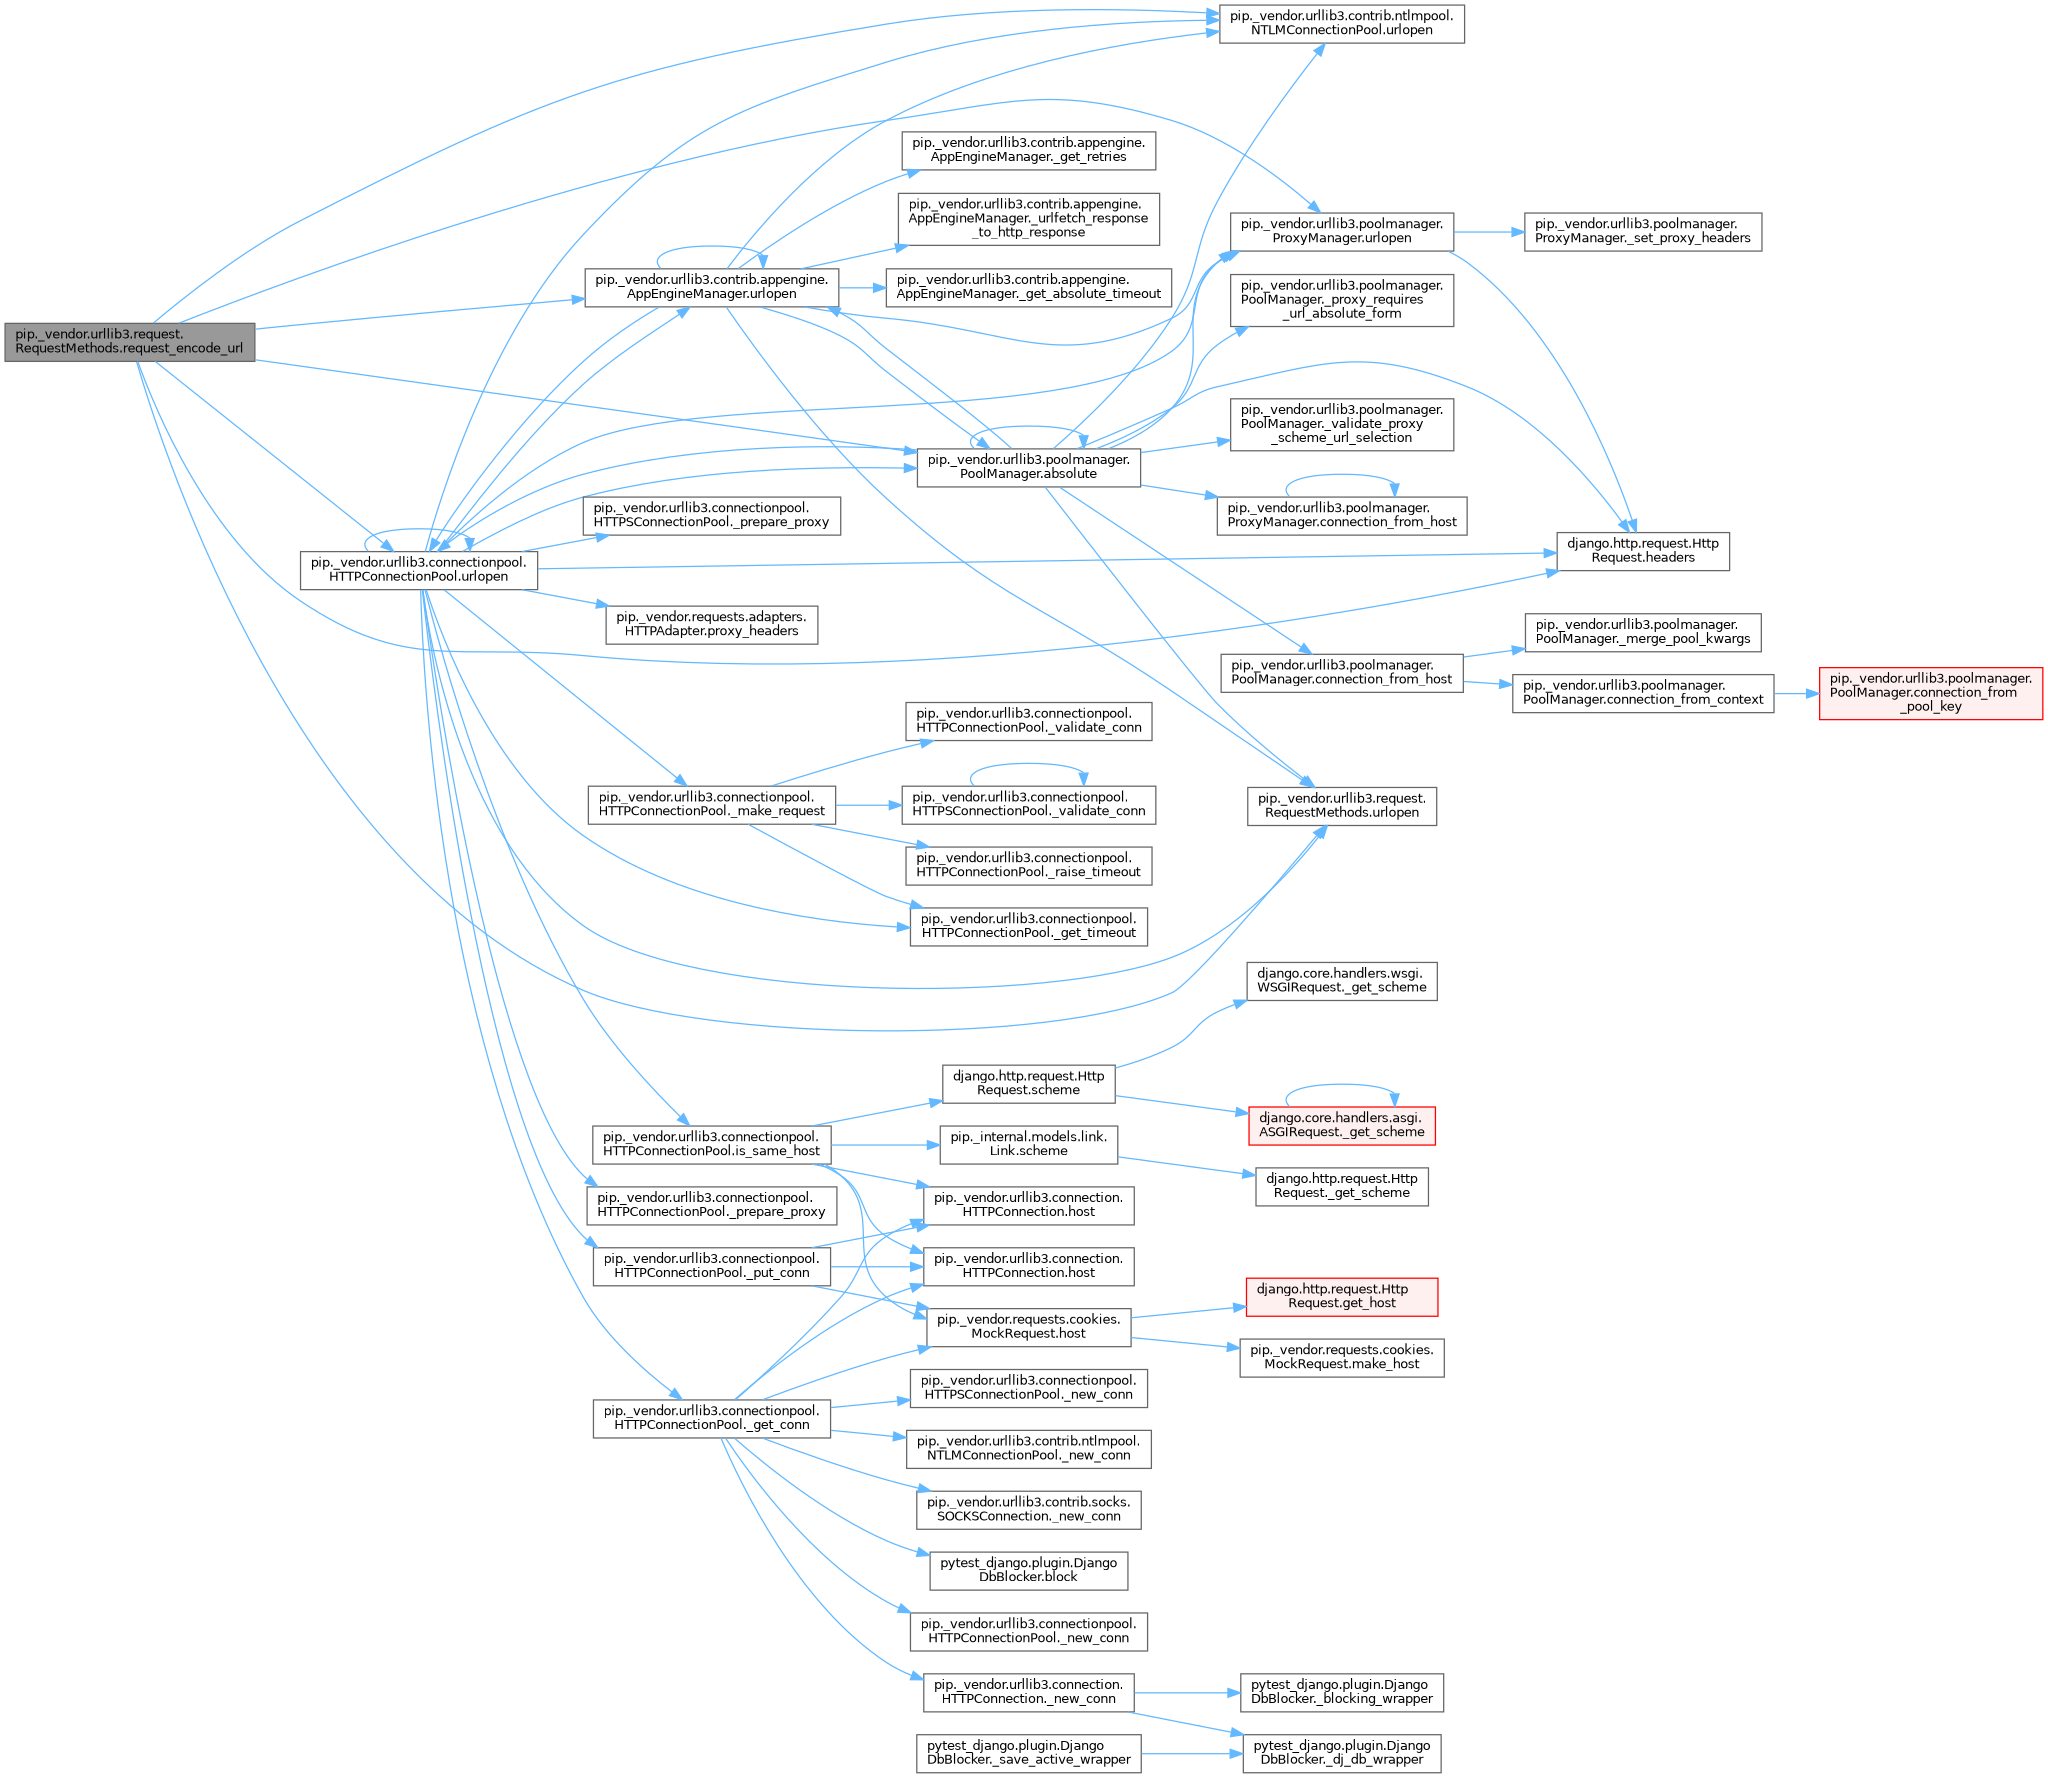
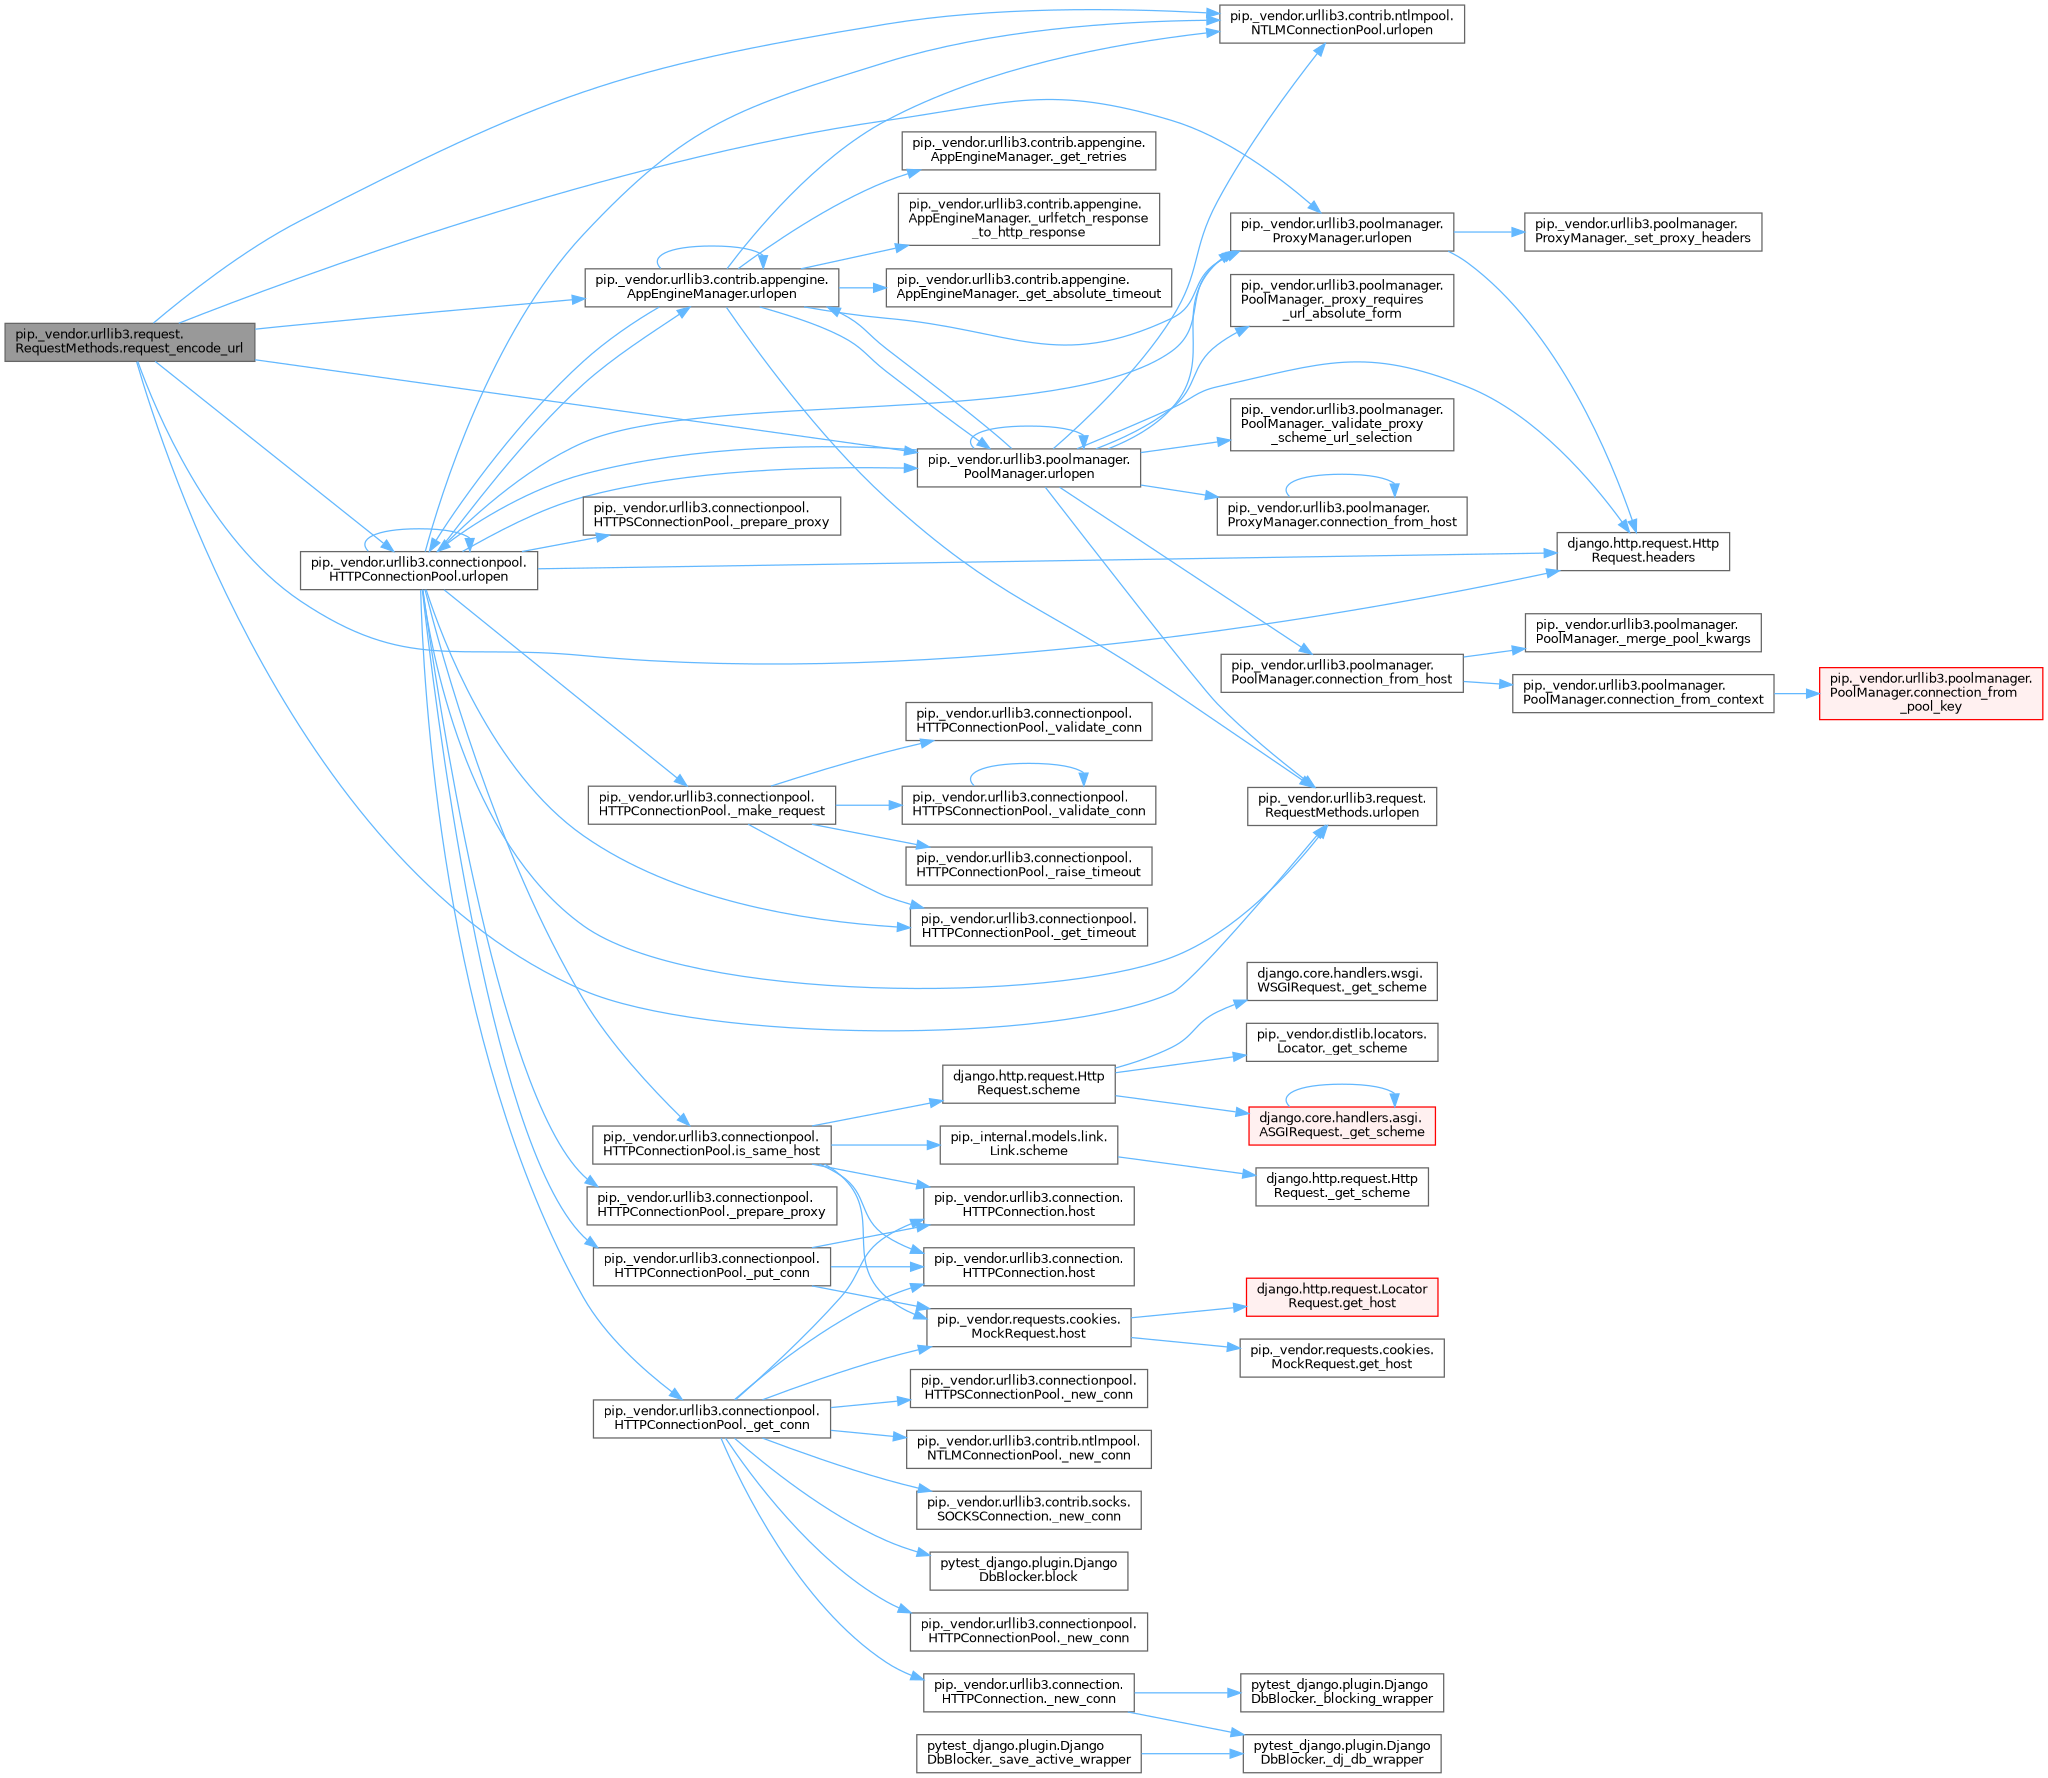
node "pip._vendor.urllib3.poolmanager. PoolManager.absolute": label "pip._vendor.urllib3.poolmanager. PoolManager.absolute" -> "pip._vendor.urllib3.poolmanager. PoolManager.urlopen"
node "pip._vendor.requests.adapters. HTTPAdapter.proxy_headers": removed
node "pip._vendor.distlib.locators. Locator._get_scheme": added
node "django.http.request.Http Request.get_host": label "django.http.request.Http Request.get_host" -> "django.http.request.Locator Request.get_host"
node "pip._vendor.requests.cookies. MockRequest.make_host": label "pip._vendor.requests.cookies. MockRequest.make_host" -> "pip._vendor.requests.cookies. MockRequest.get_host"
